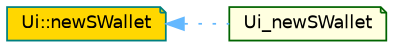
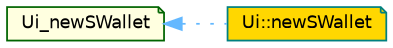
edge "Ui_newSWallet" -> "Ui::newSWallet": reversed
